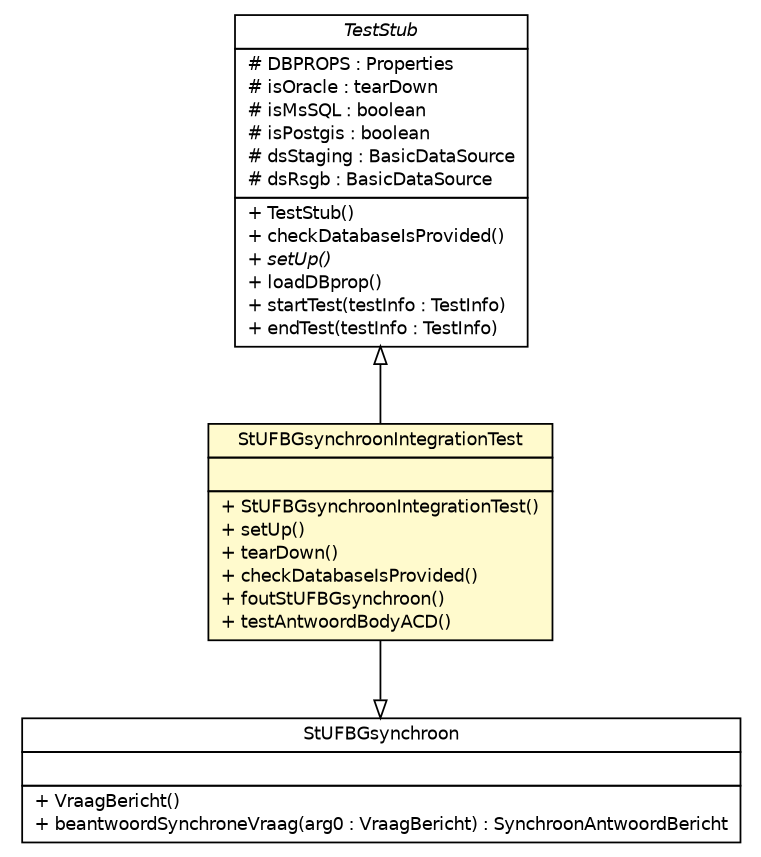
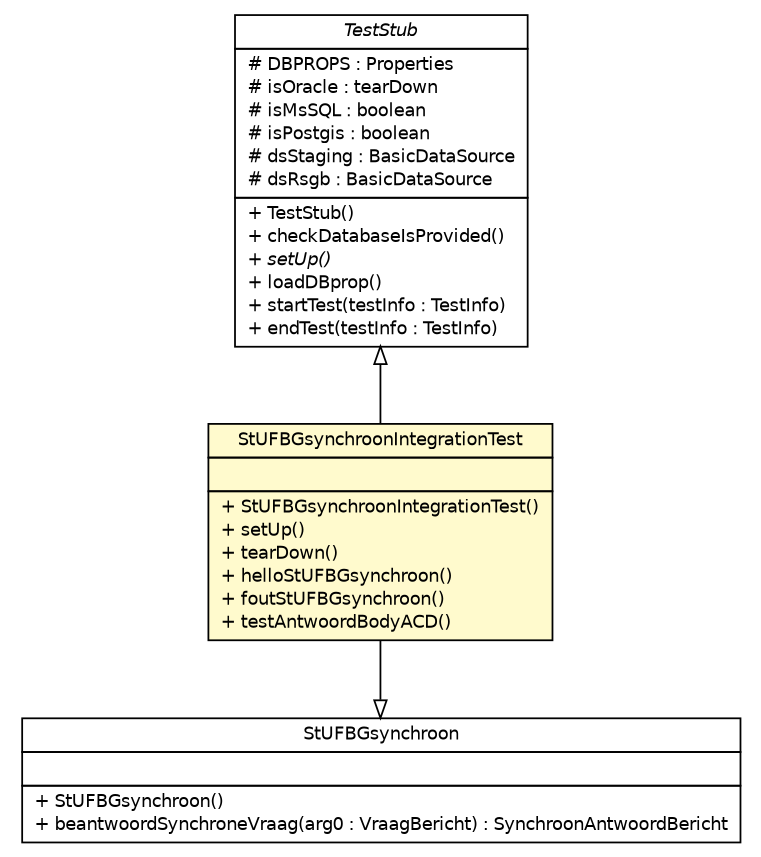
node "StUFBGsynchroonIntegrationTest": text "+ checkDatabaseIsProvided()" -> "+ helloStUFBGsynchroon()"
node "StUFBGsynchroon": text "+ VraagBericht()" -> "+ StUFBGsynchroon()"
